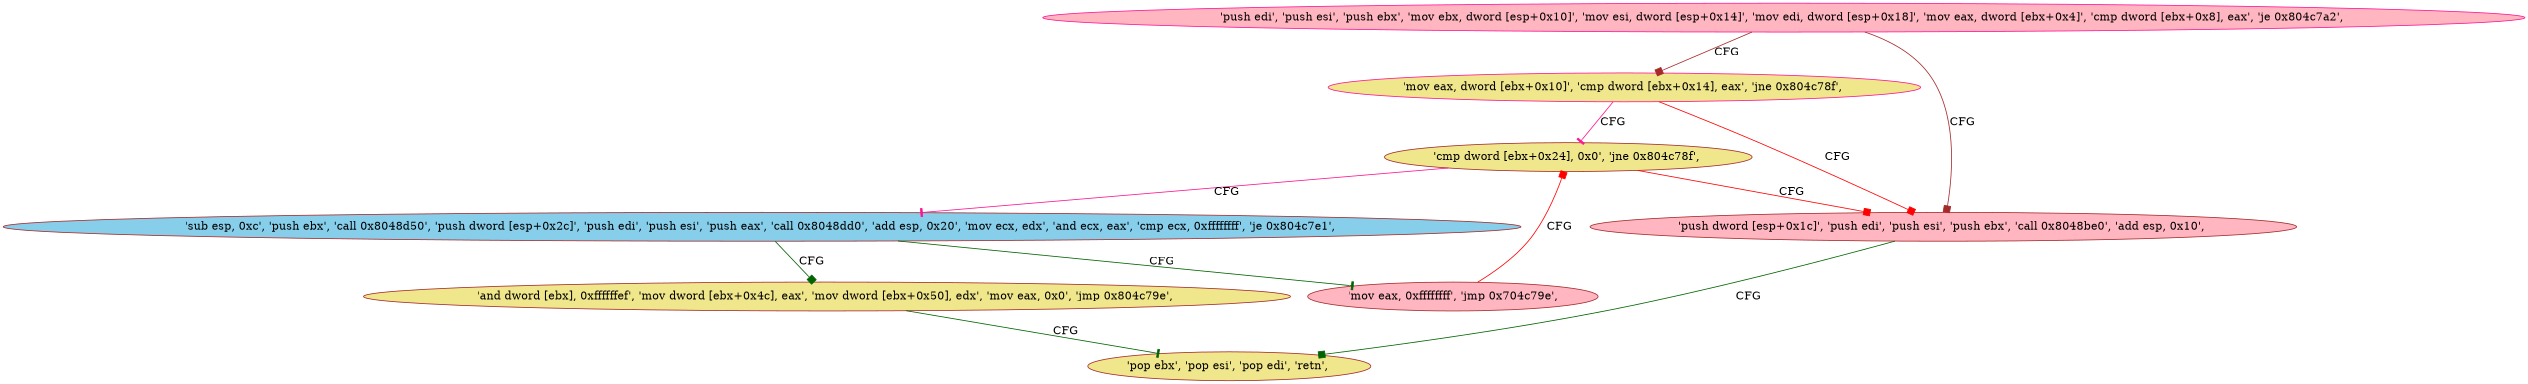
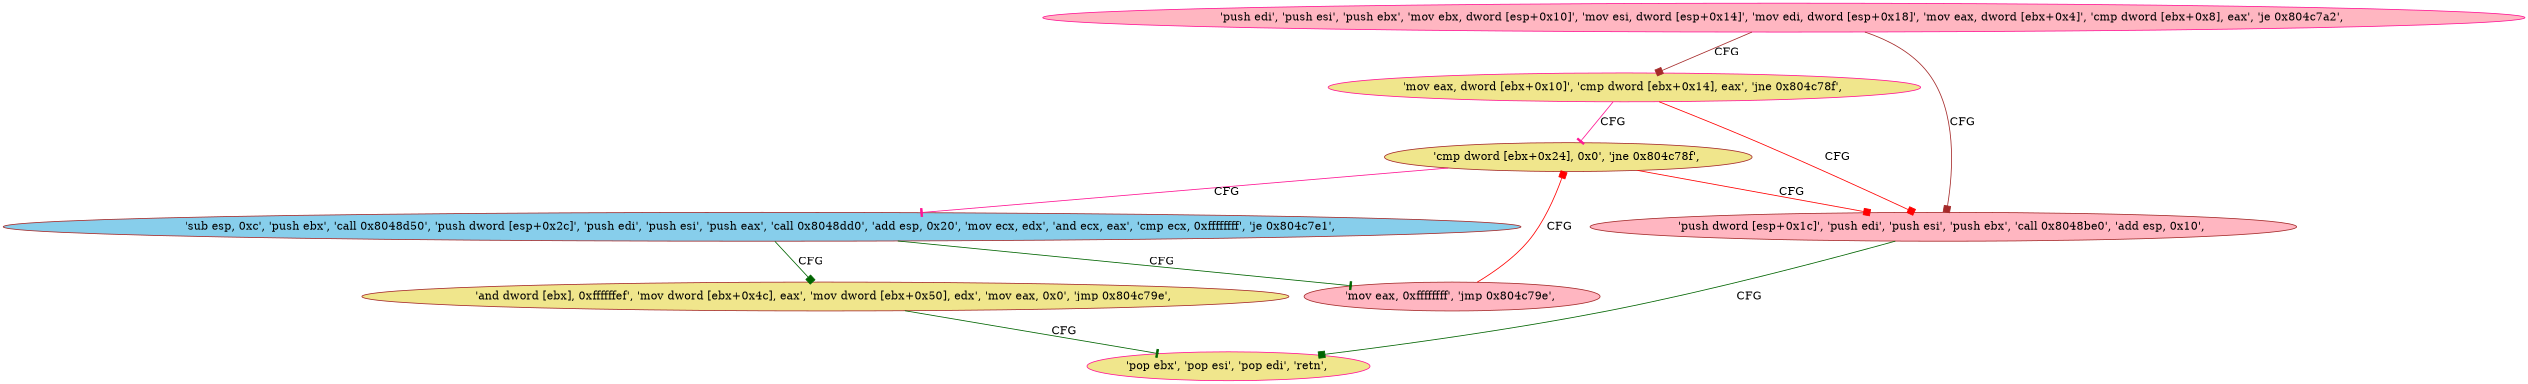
node "'mov eax, 0xffffffff', 'jmp 0x704c79e',": label "'mov eax, 0xffffffff', 'jmp 0x704c79e'," -> "'mov eax, 0xffffffff', 'jmp 0x804c79e',"
node "'pop ebx', 'pop esi', 'pop edi', 'retn',": color brown -> deeppink
